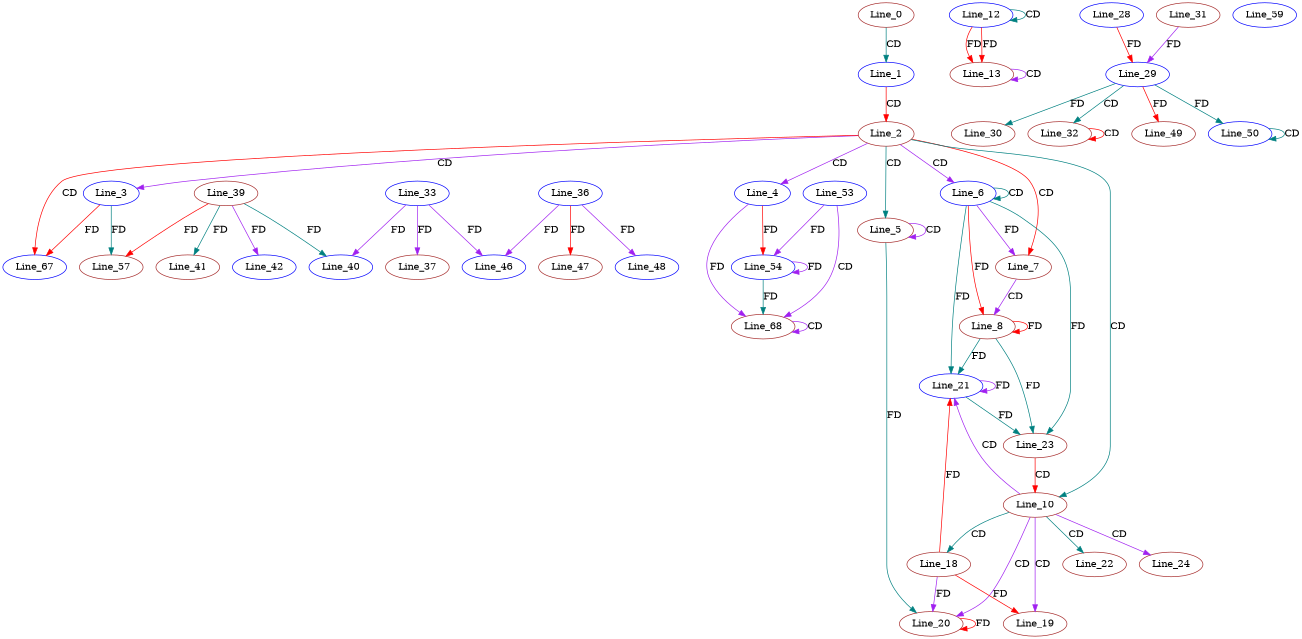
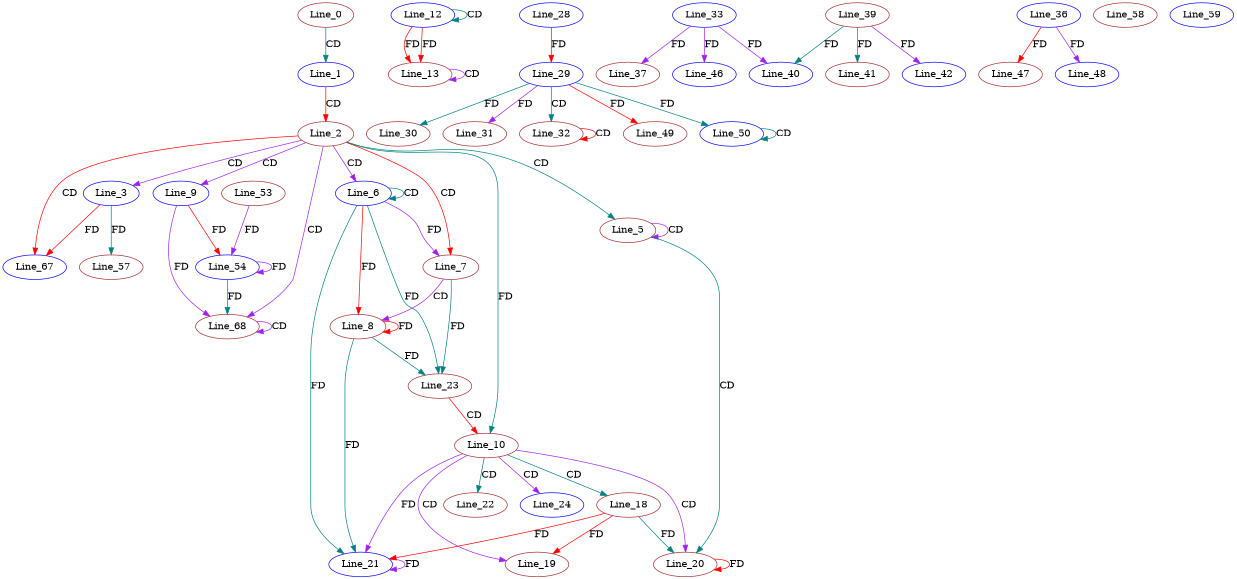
node "Line_58": added
edge "Line_31" -> "Line_29": reversed
node "Line_4": label "Line_4" -> "Line_9"
node "Line_53": color blue -> brown
edge "Line_39" -> "Line_57": removed, label "FD"
edge "Line_36" -> "Line_46": removed, label "FD"
edge "Line_53" -> "Line_68": now "Line_2" -> "Line_68"
edge "Line_2" -> "Line_10": label "CD" -> "FD"
edge "Line_21" -> "Line_23": now "Line_7" -> "Line_23"
edge "Line_5" -> "Line_20": label "FD" -> "CD"
edge "Line_10" -> "Line_21": label "CD" -> "FD"
node "Line_24": color brown -> blue
edge "Line_18" -> "Line_20": color purple -> teal
